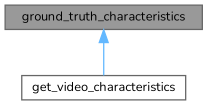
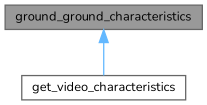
node "ground_truth_characteristics": label "ground_truth_characteristics" -> "ground_ground_characteristics"
